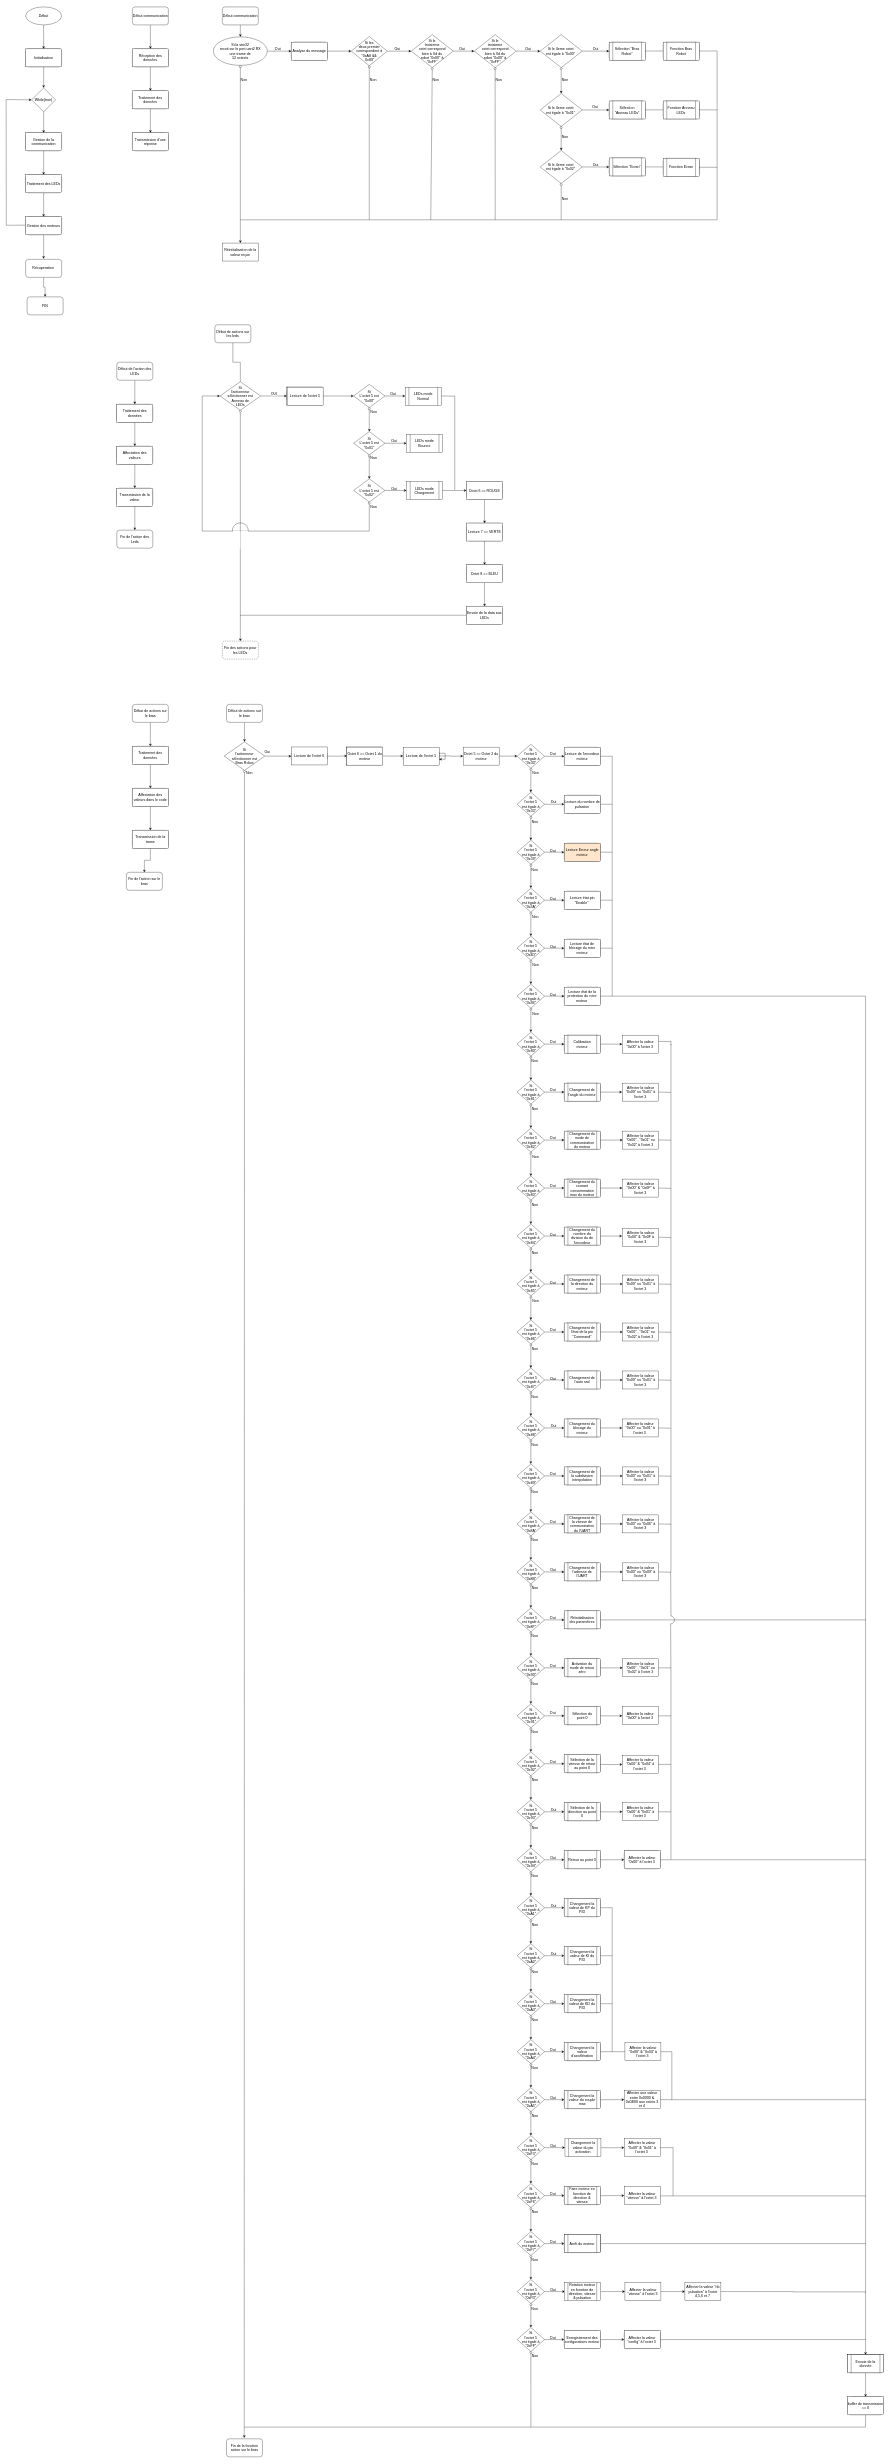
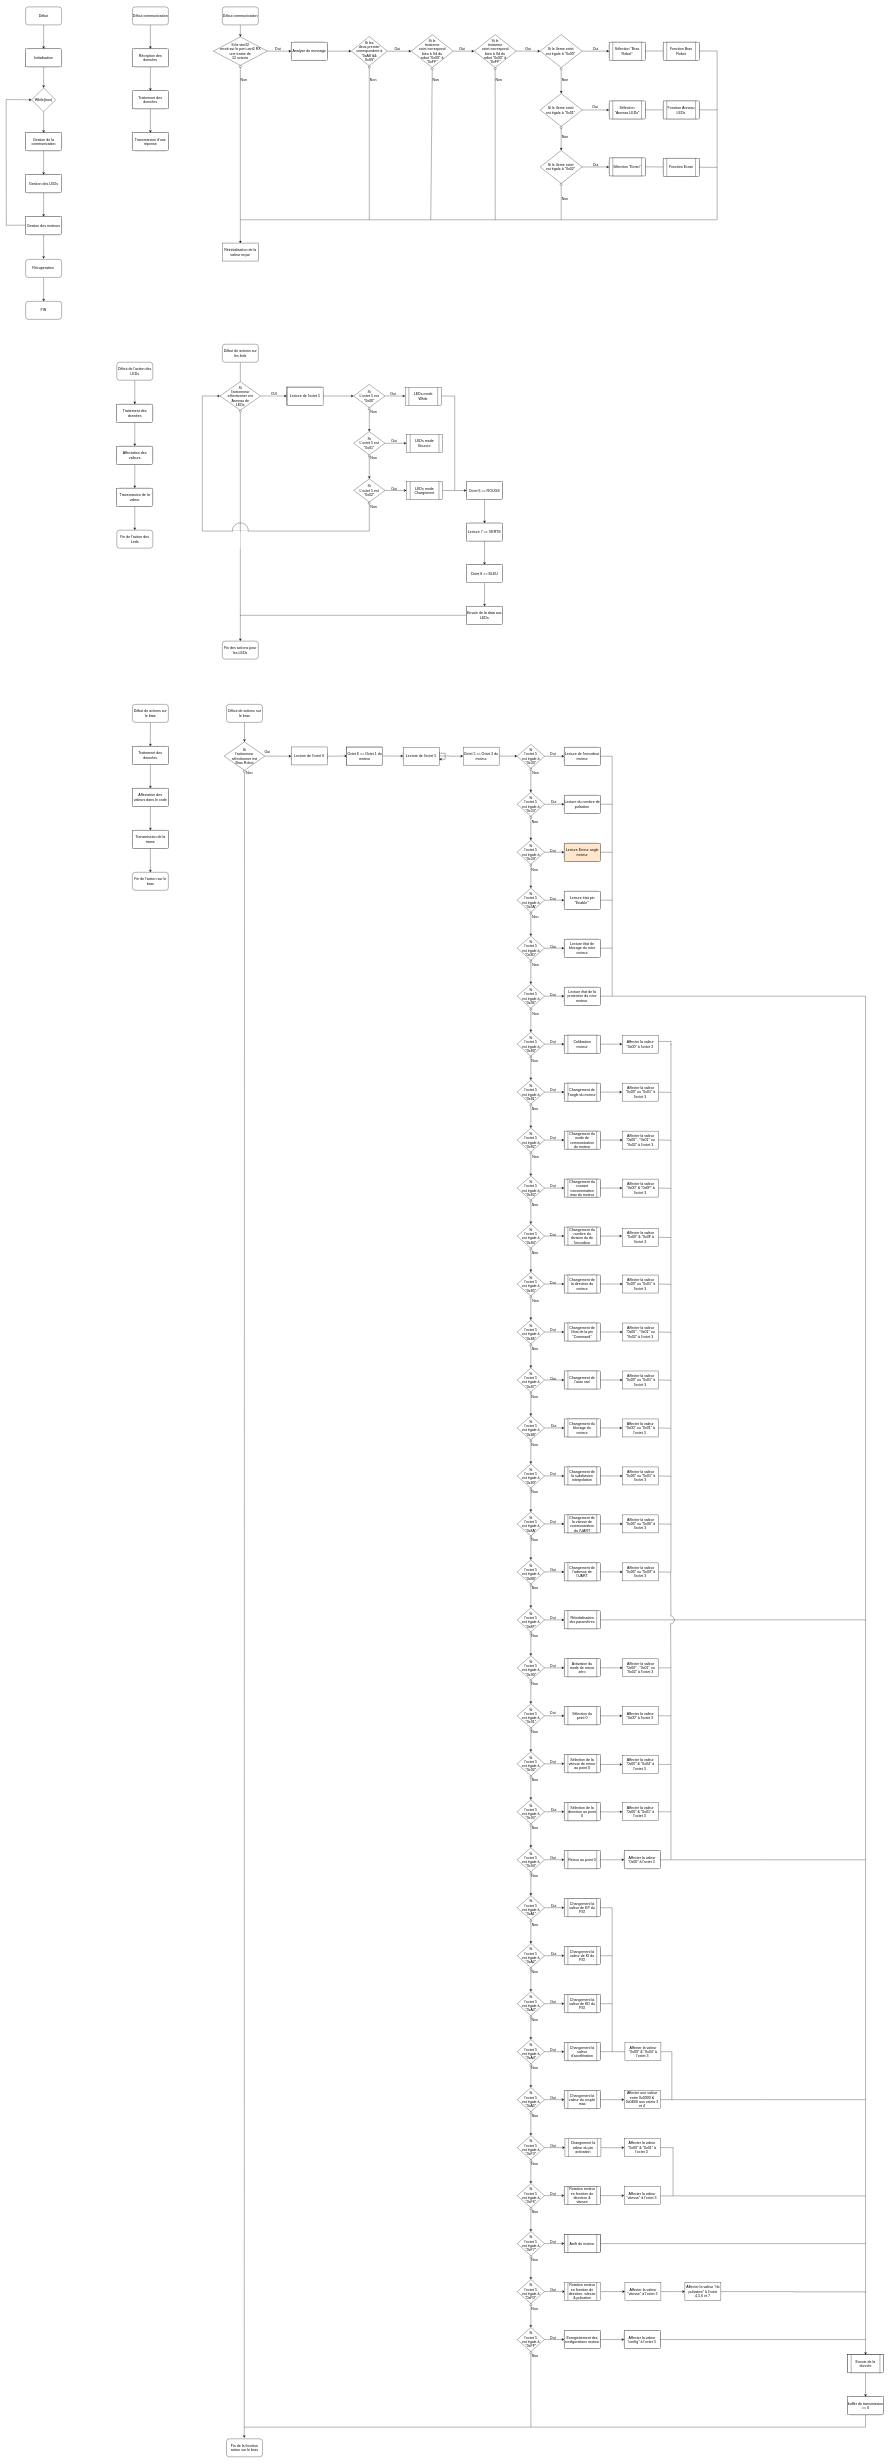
node "Début": shape ellipse -> rounded rectangle
node "Si la stm32 recoit sur le port uart2 RX une trame de 12 octects": shape ellipse -> diamond
node "Traitement des LEDs": label "Traitement des LEDs" -> "Gestion des LEDs"
edge "Si la stm32 recoit sur le port uart2 RX une trame de 12 octects" -> "Réinitialisation de la valeur reçue": arrowhead classic -> diamond
node "FIN": moved (45, 305) -> (44, 310)
node "Début de actions sur les leds": moved (233, 333) -> (240, 353)
node "LEDs mode Normal": label "LEDs mode Normal" -> "LEDs mode While"
node "Fin des actions pour les LEDs": style dashed -> solid
node "Fin de l'action sur le bras": moved (144, 881) -> (150, 881)
node "Faire moteur en fonction de direction & vitesse": label "Faire moteur en fonction de direction & vitesse" -> "Rotation moteur en fonction de direction & vitesse"
